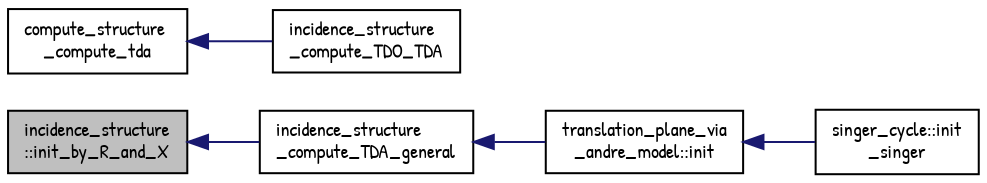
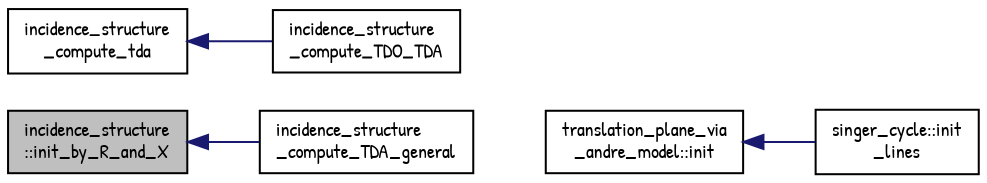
node "compute_structure _compute_tda": label "compute_structure _compute_tda" -> "incidence_structure _compute_tda"
edge "translation_plane_via _andre_model::init" -> "incidence_structure _compute_TDA_general": removed
node "singer_cycle::init _singer": label "singer_cycle::init _singer" -> "singer_cycle::init _lines"
